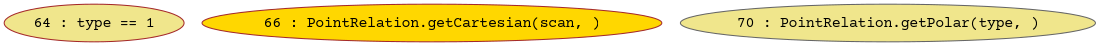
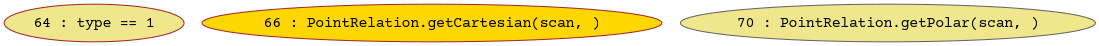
node "70 : PointRelation.getPolar(type, )": label "70 : PointRelation.getPolar(type, )" -> "70 : PointRelation.getPolar(scan, )"
